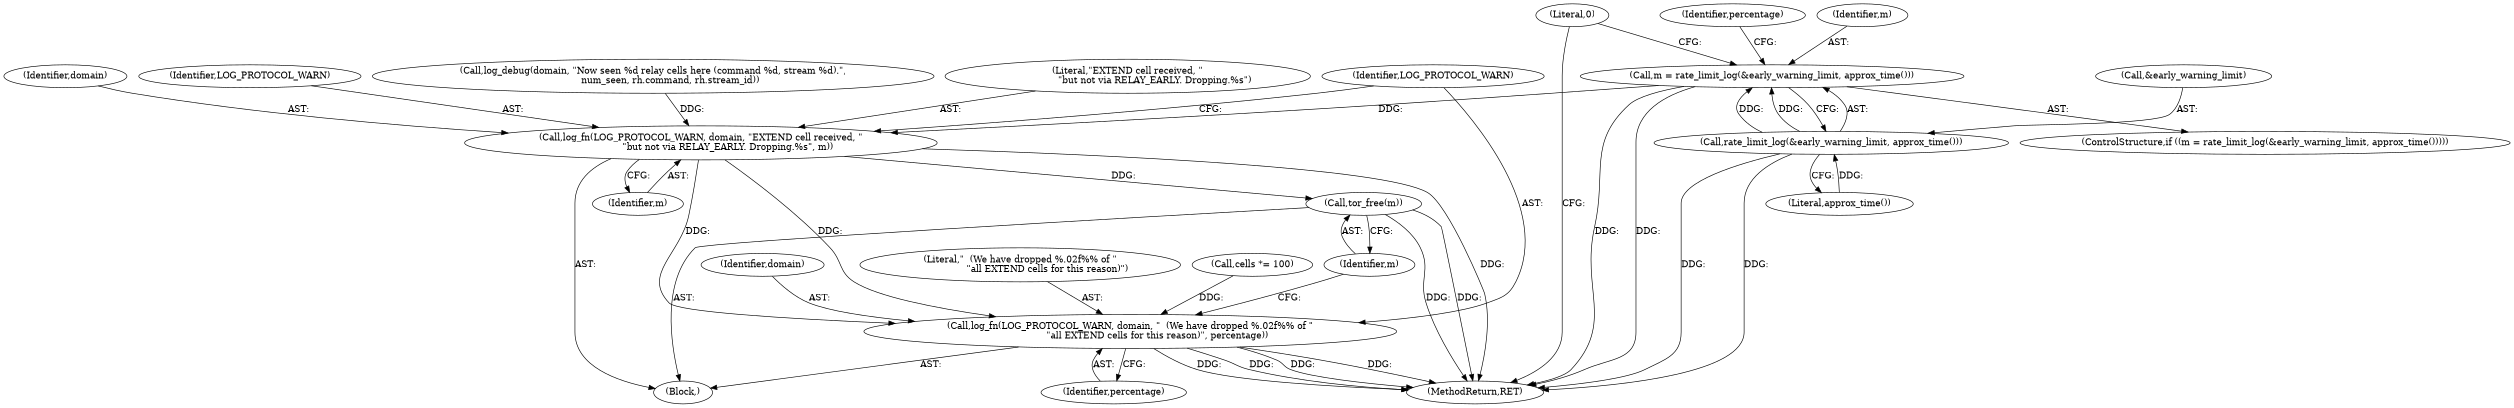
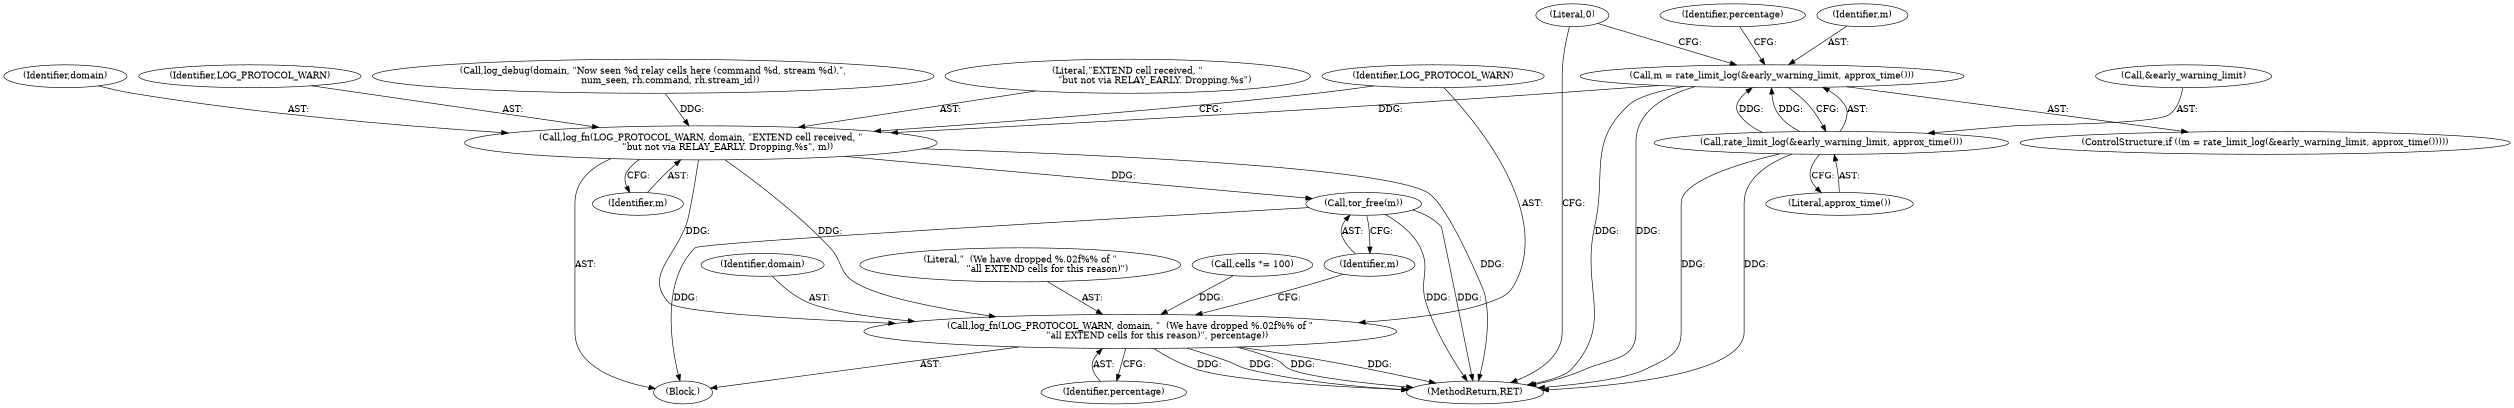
edge "(Literal,approx_time())" -> "(Call,rate_limit_log(&early_warning_limit, approx_time()))": label "DDG: " -> "AST: "
edge "(Call,tor_free(m))" -> "(Block,)": label "AST: " -> "DDG: "
